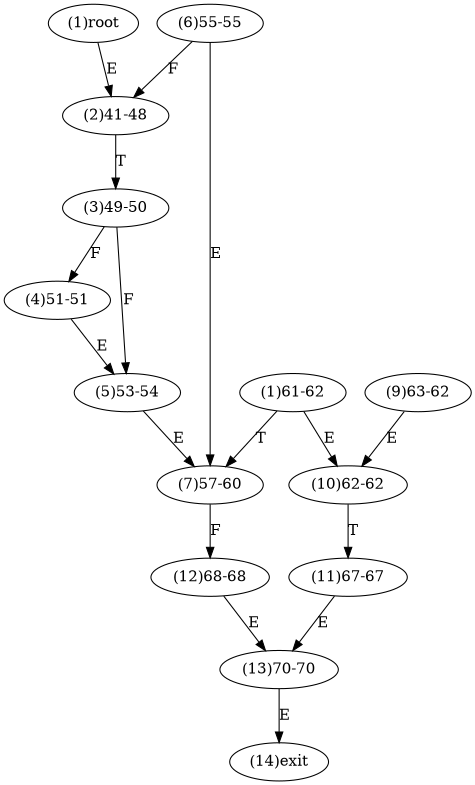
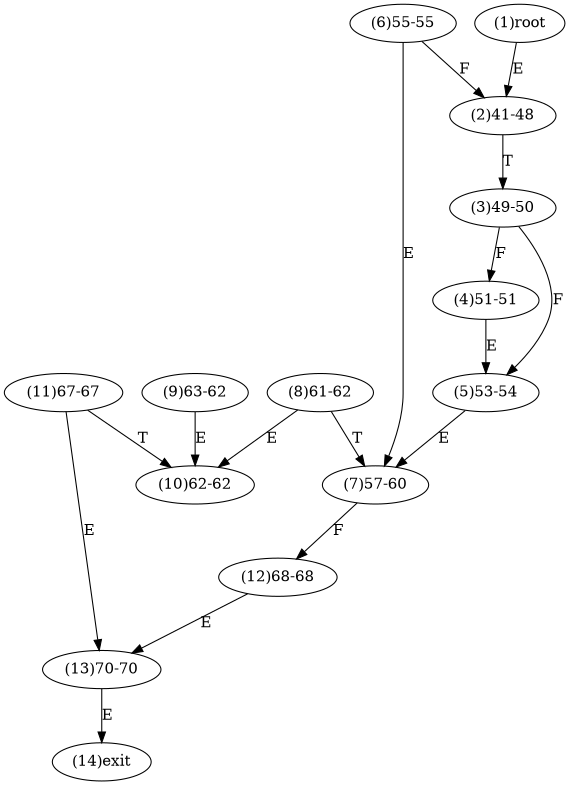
node "(1)61-62": label "(1)61-62" -> "(8)61-62"
edge "(10)62-62" -> "(11)67-67": reversed
